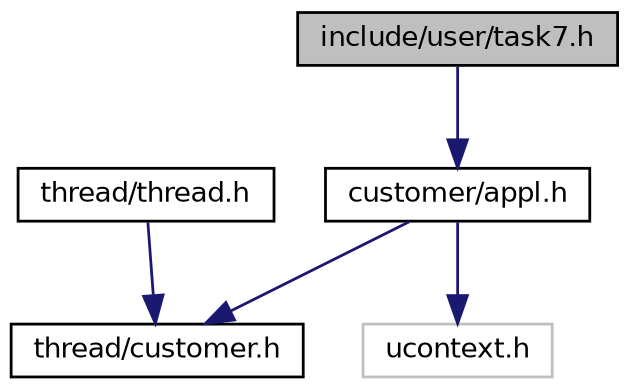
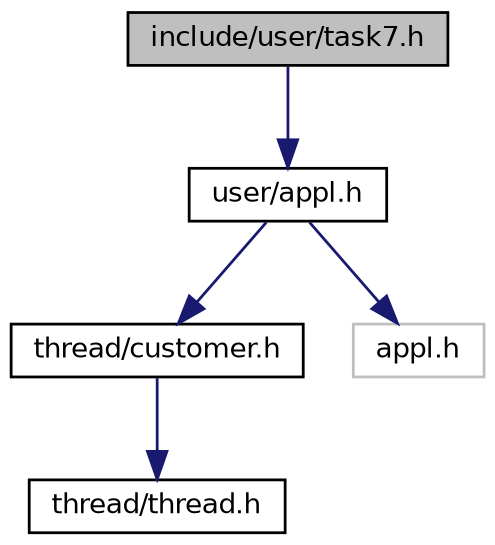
node "customer/appl.h": label "customer/appl.h" -> "user/appl.h"
edge "thread/thread.h" -> "thread/customer.h": reversed
node "ucontext.h": label "ucontext.h" -> "appl.h"
